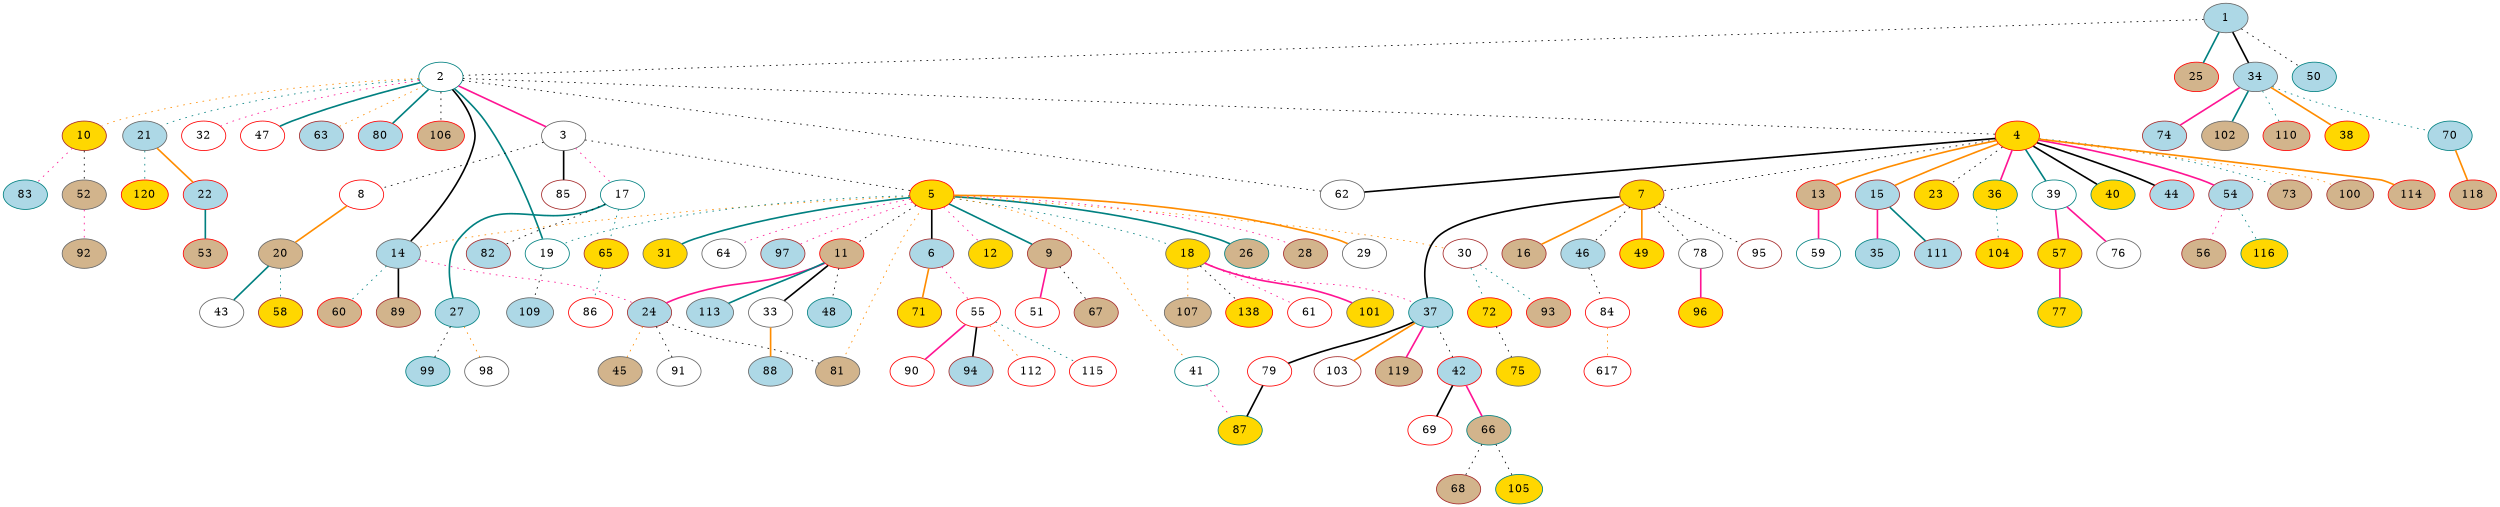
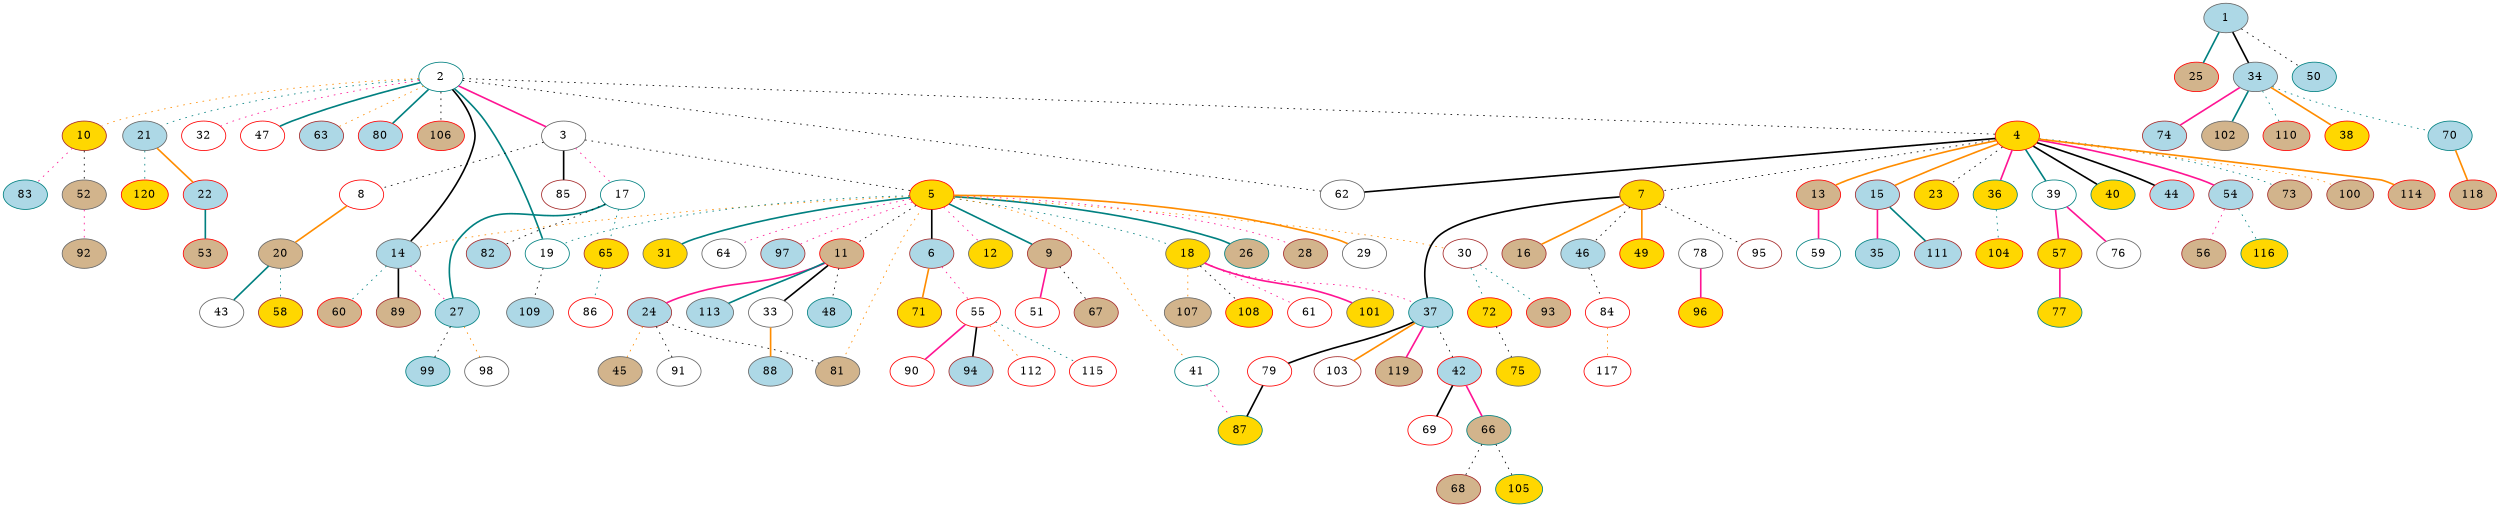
edge "1" -- "2": removed
edge "7" -- "78": removed
edge "14" -- "24": now "14" -- "27"
node "138": label "138" -> "108"
node "617": label "617" -> "117"
